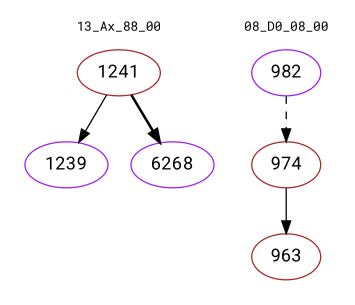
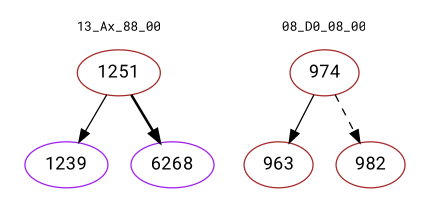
node "1241": label "1241" -> "1251"
node "982": color purple -> brown
edge "982" -> "974": reversed
